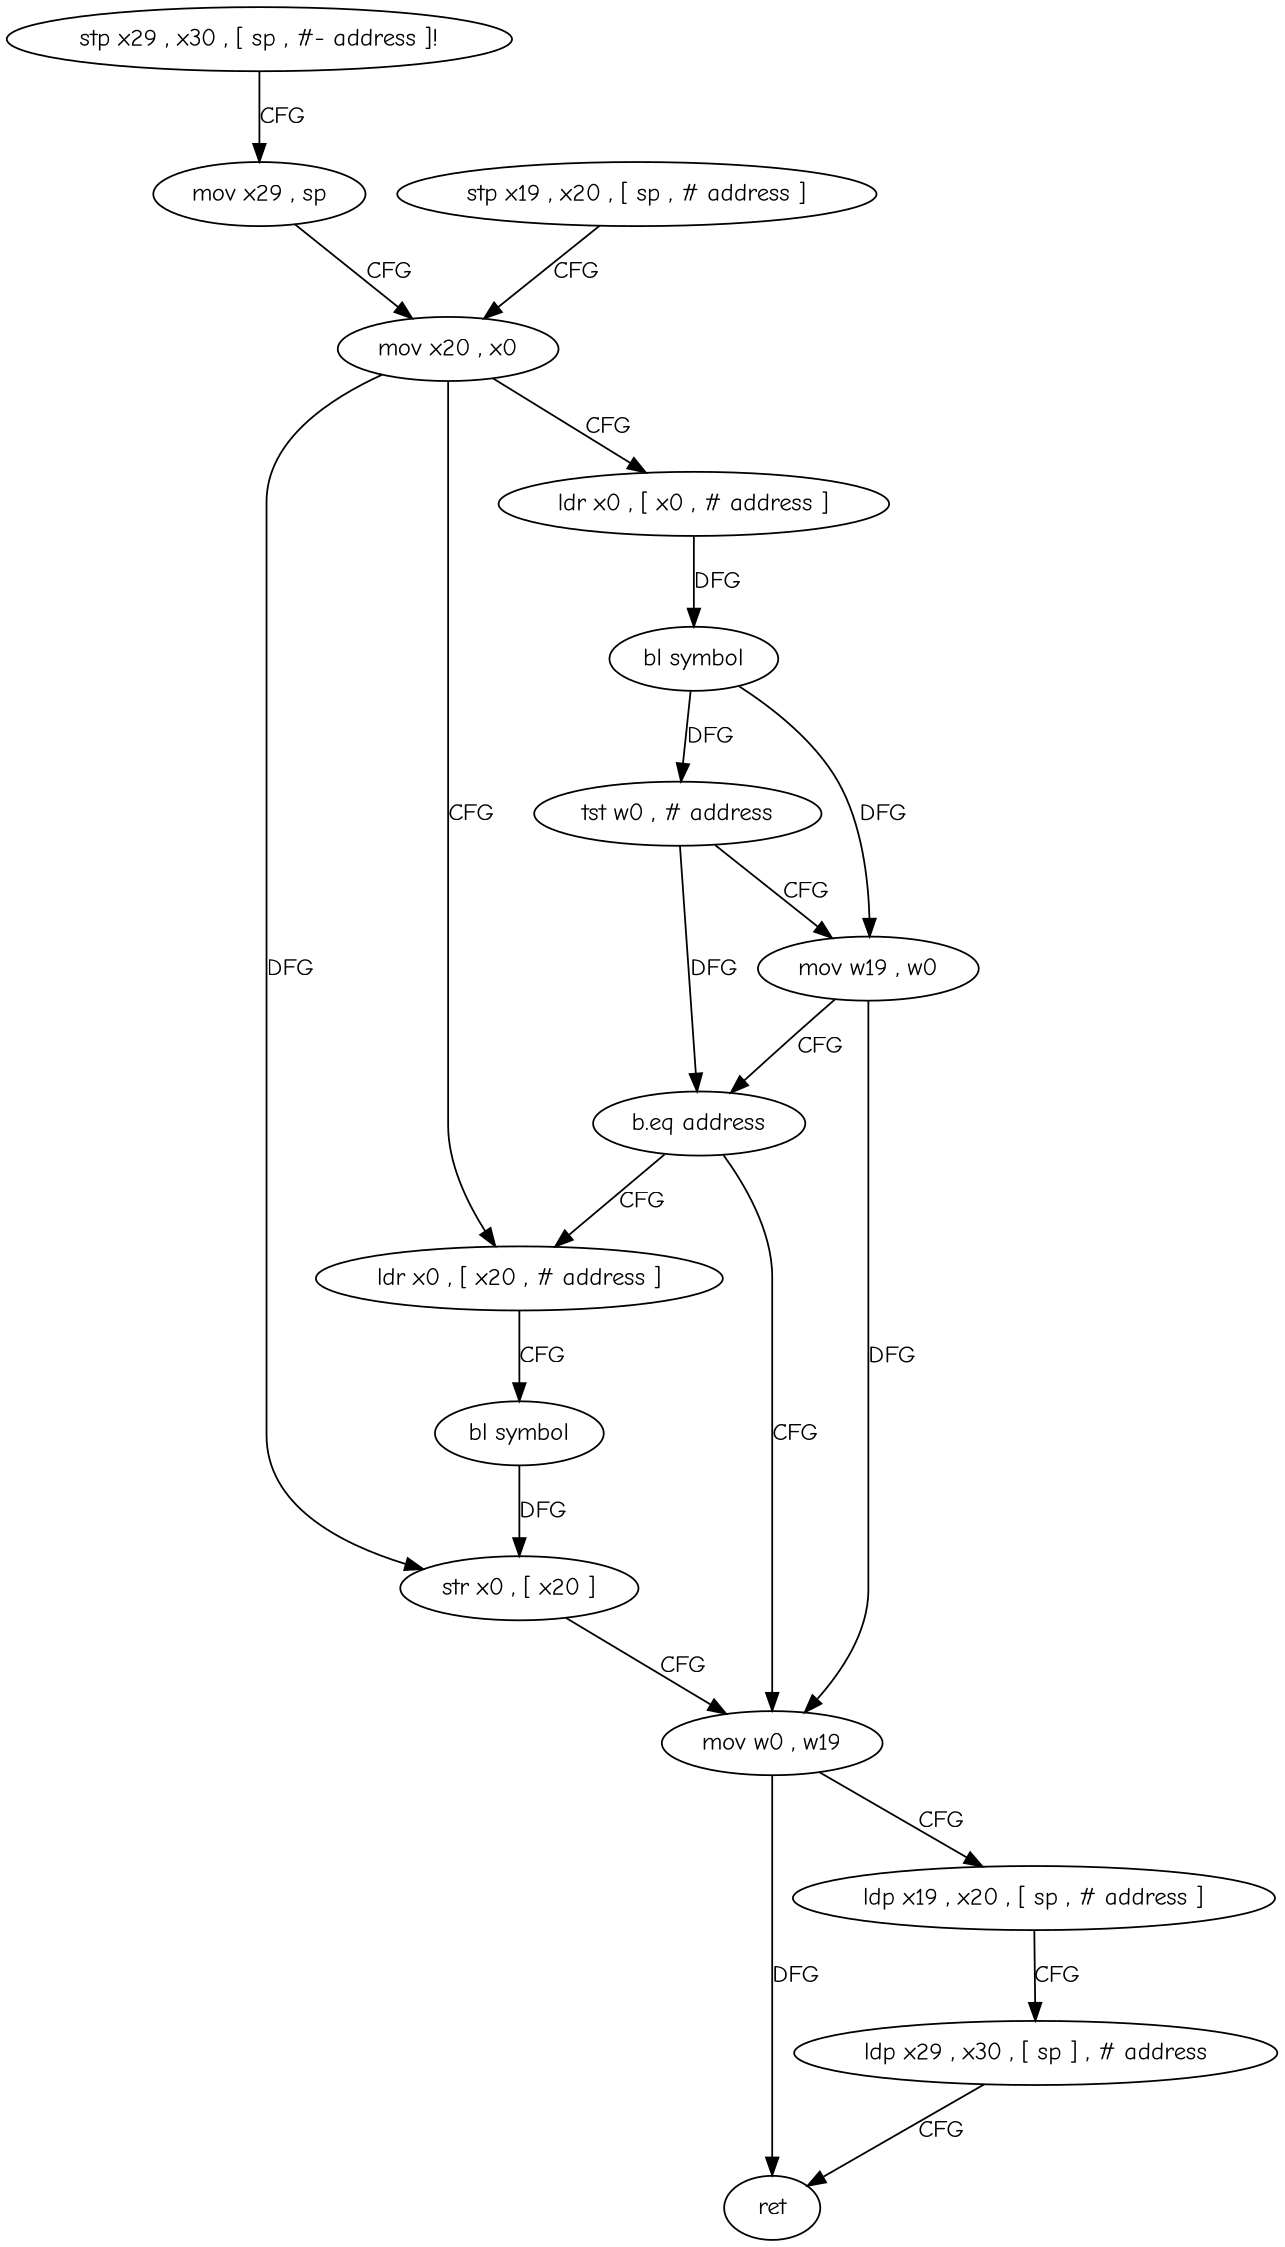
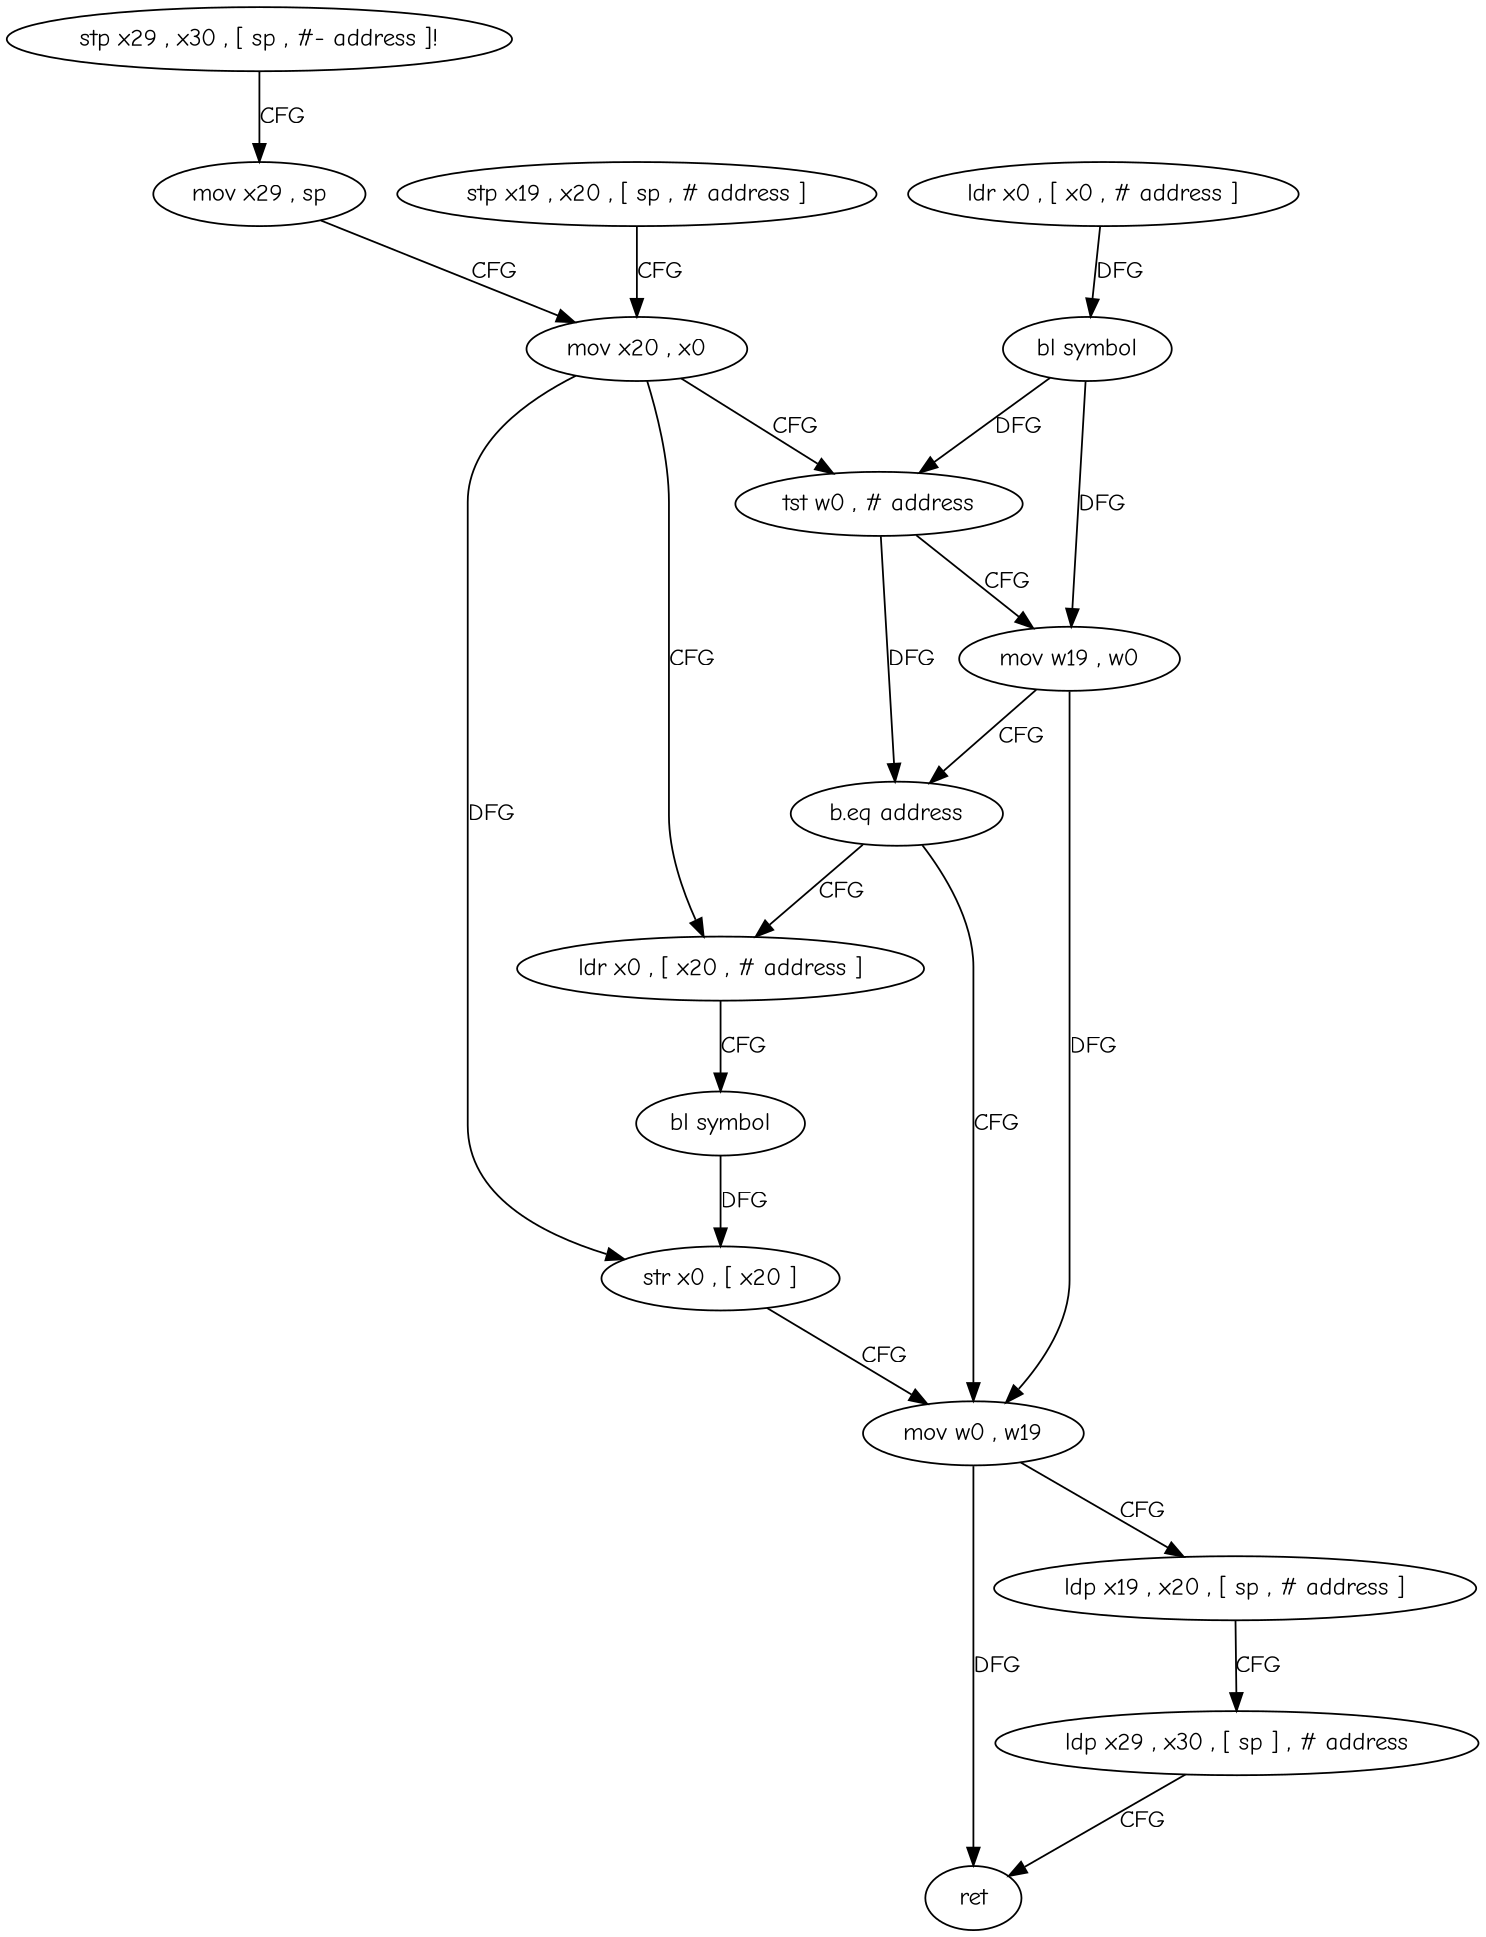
edge "mov x20 , x0" -> "ldr x0 , [ x0 , # address ]": now "mov x20 , x0" -> "tst w0 , # address"
